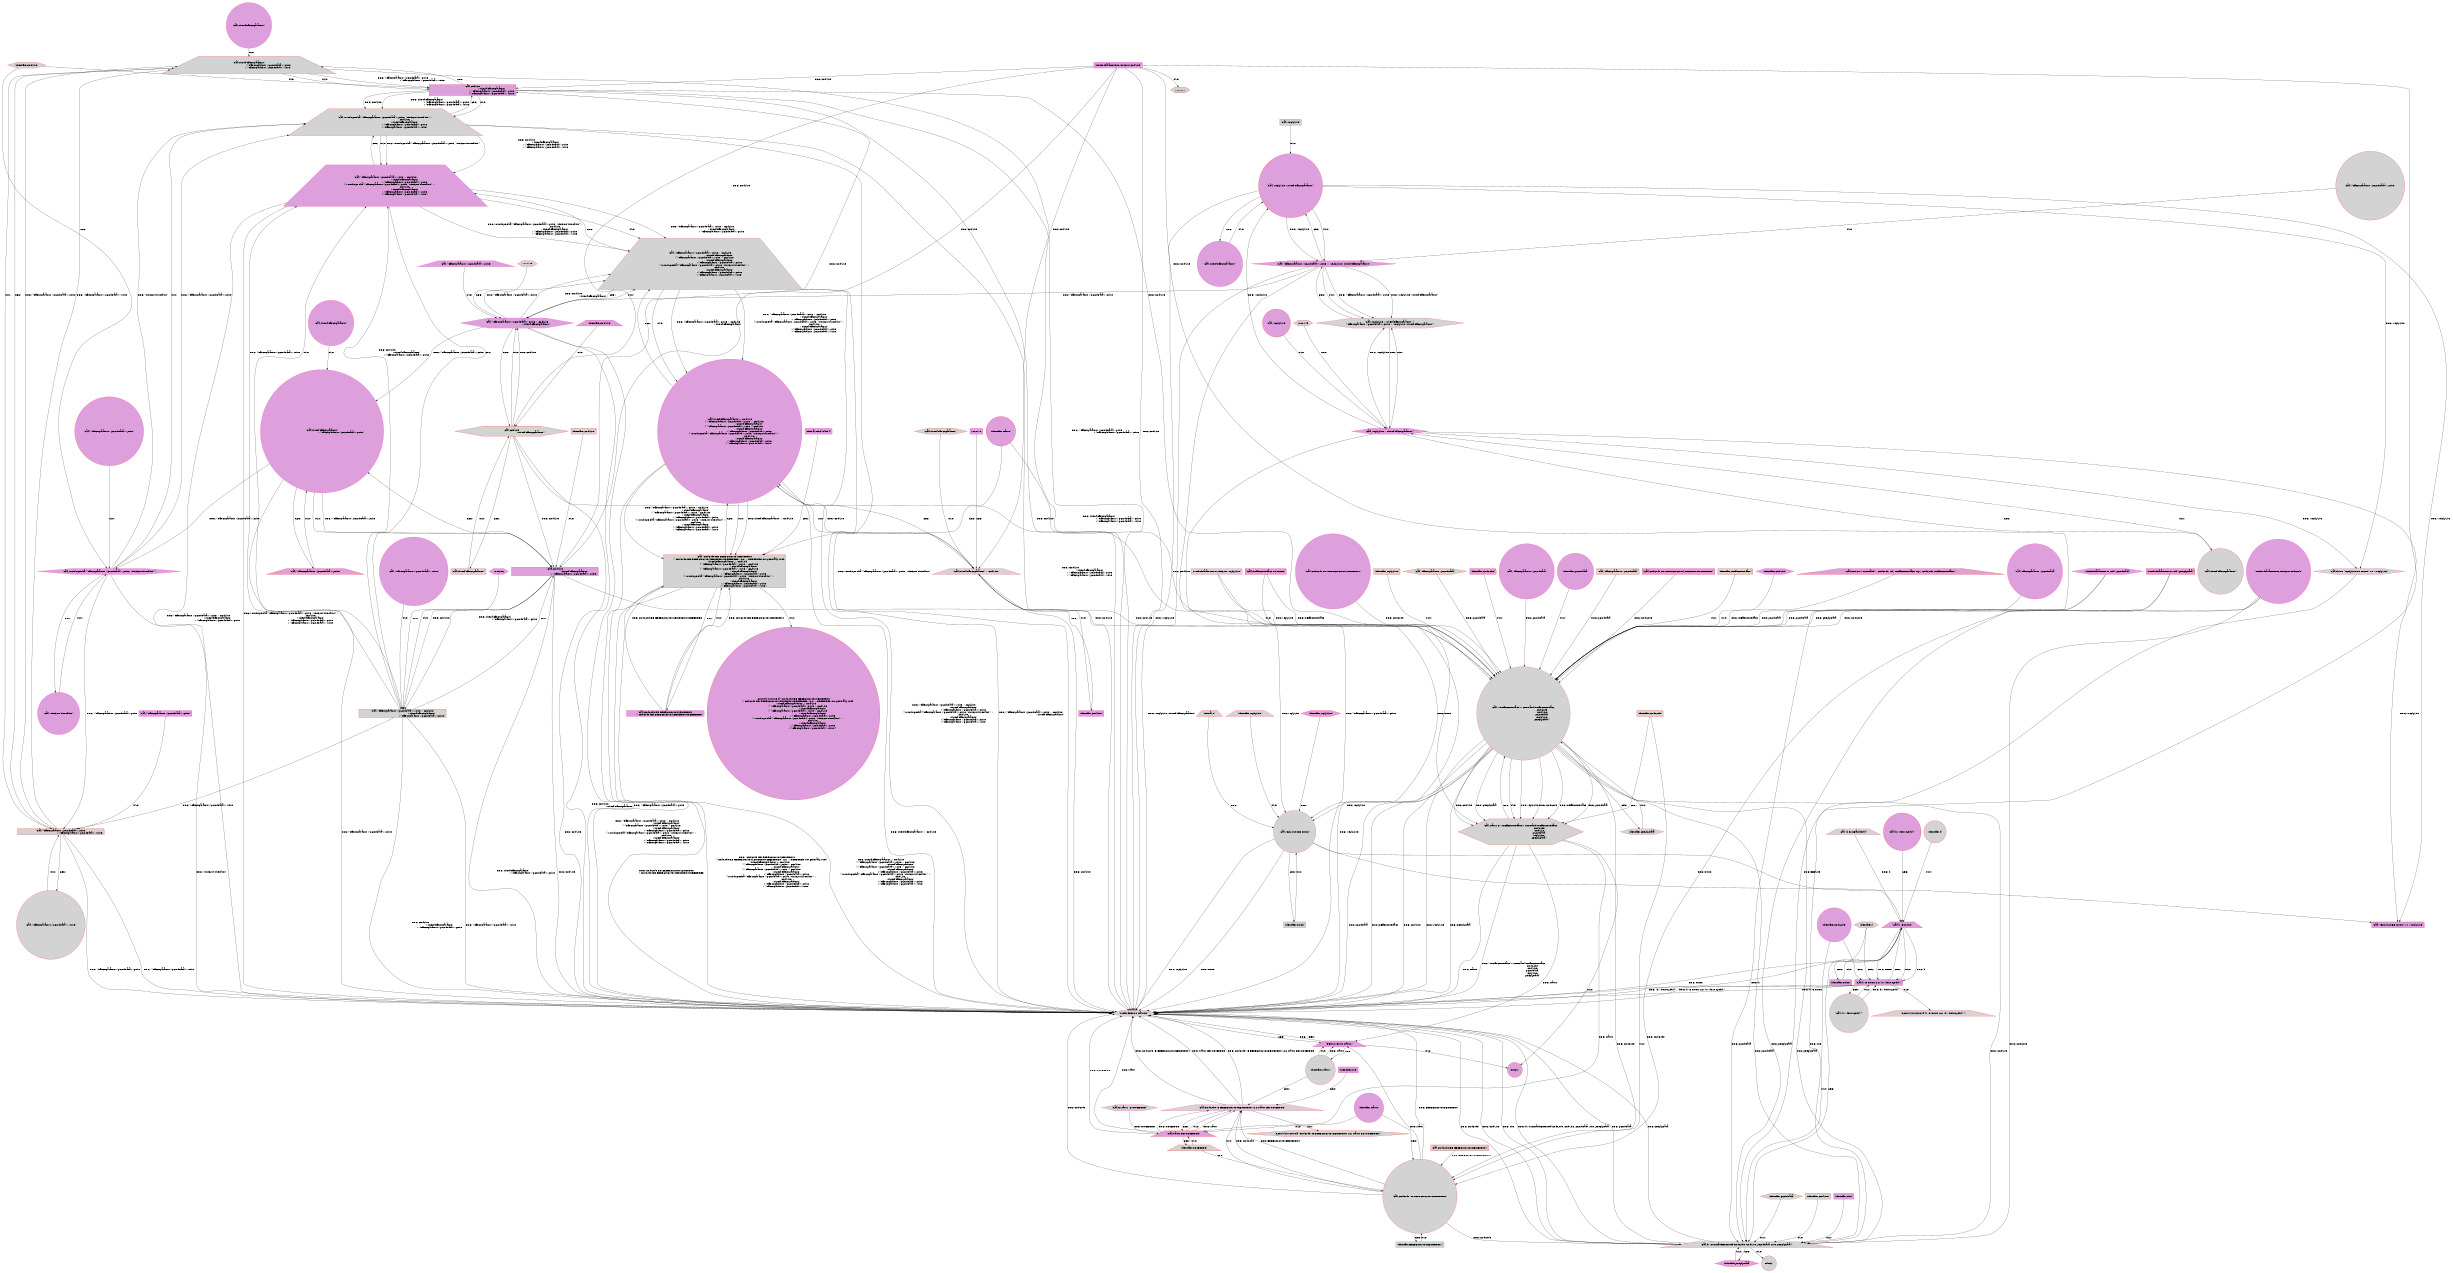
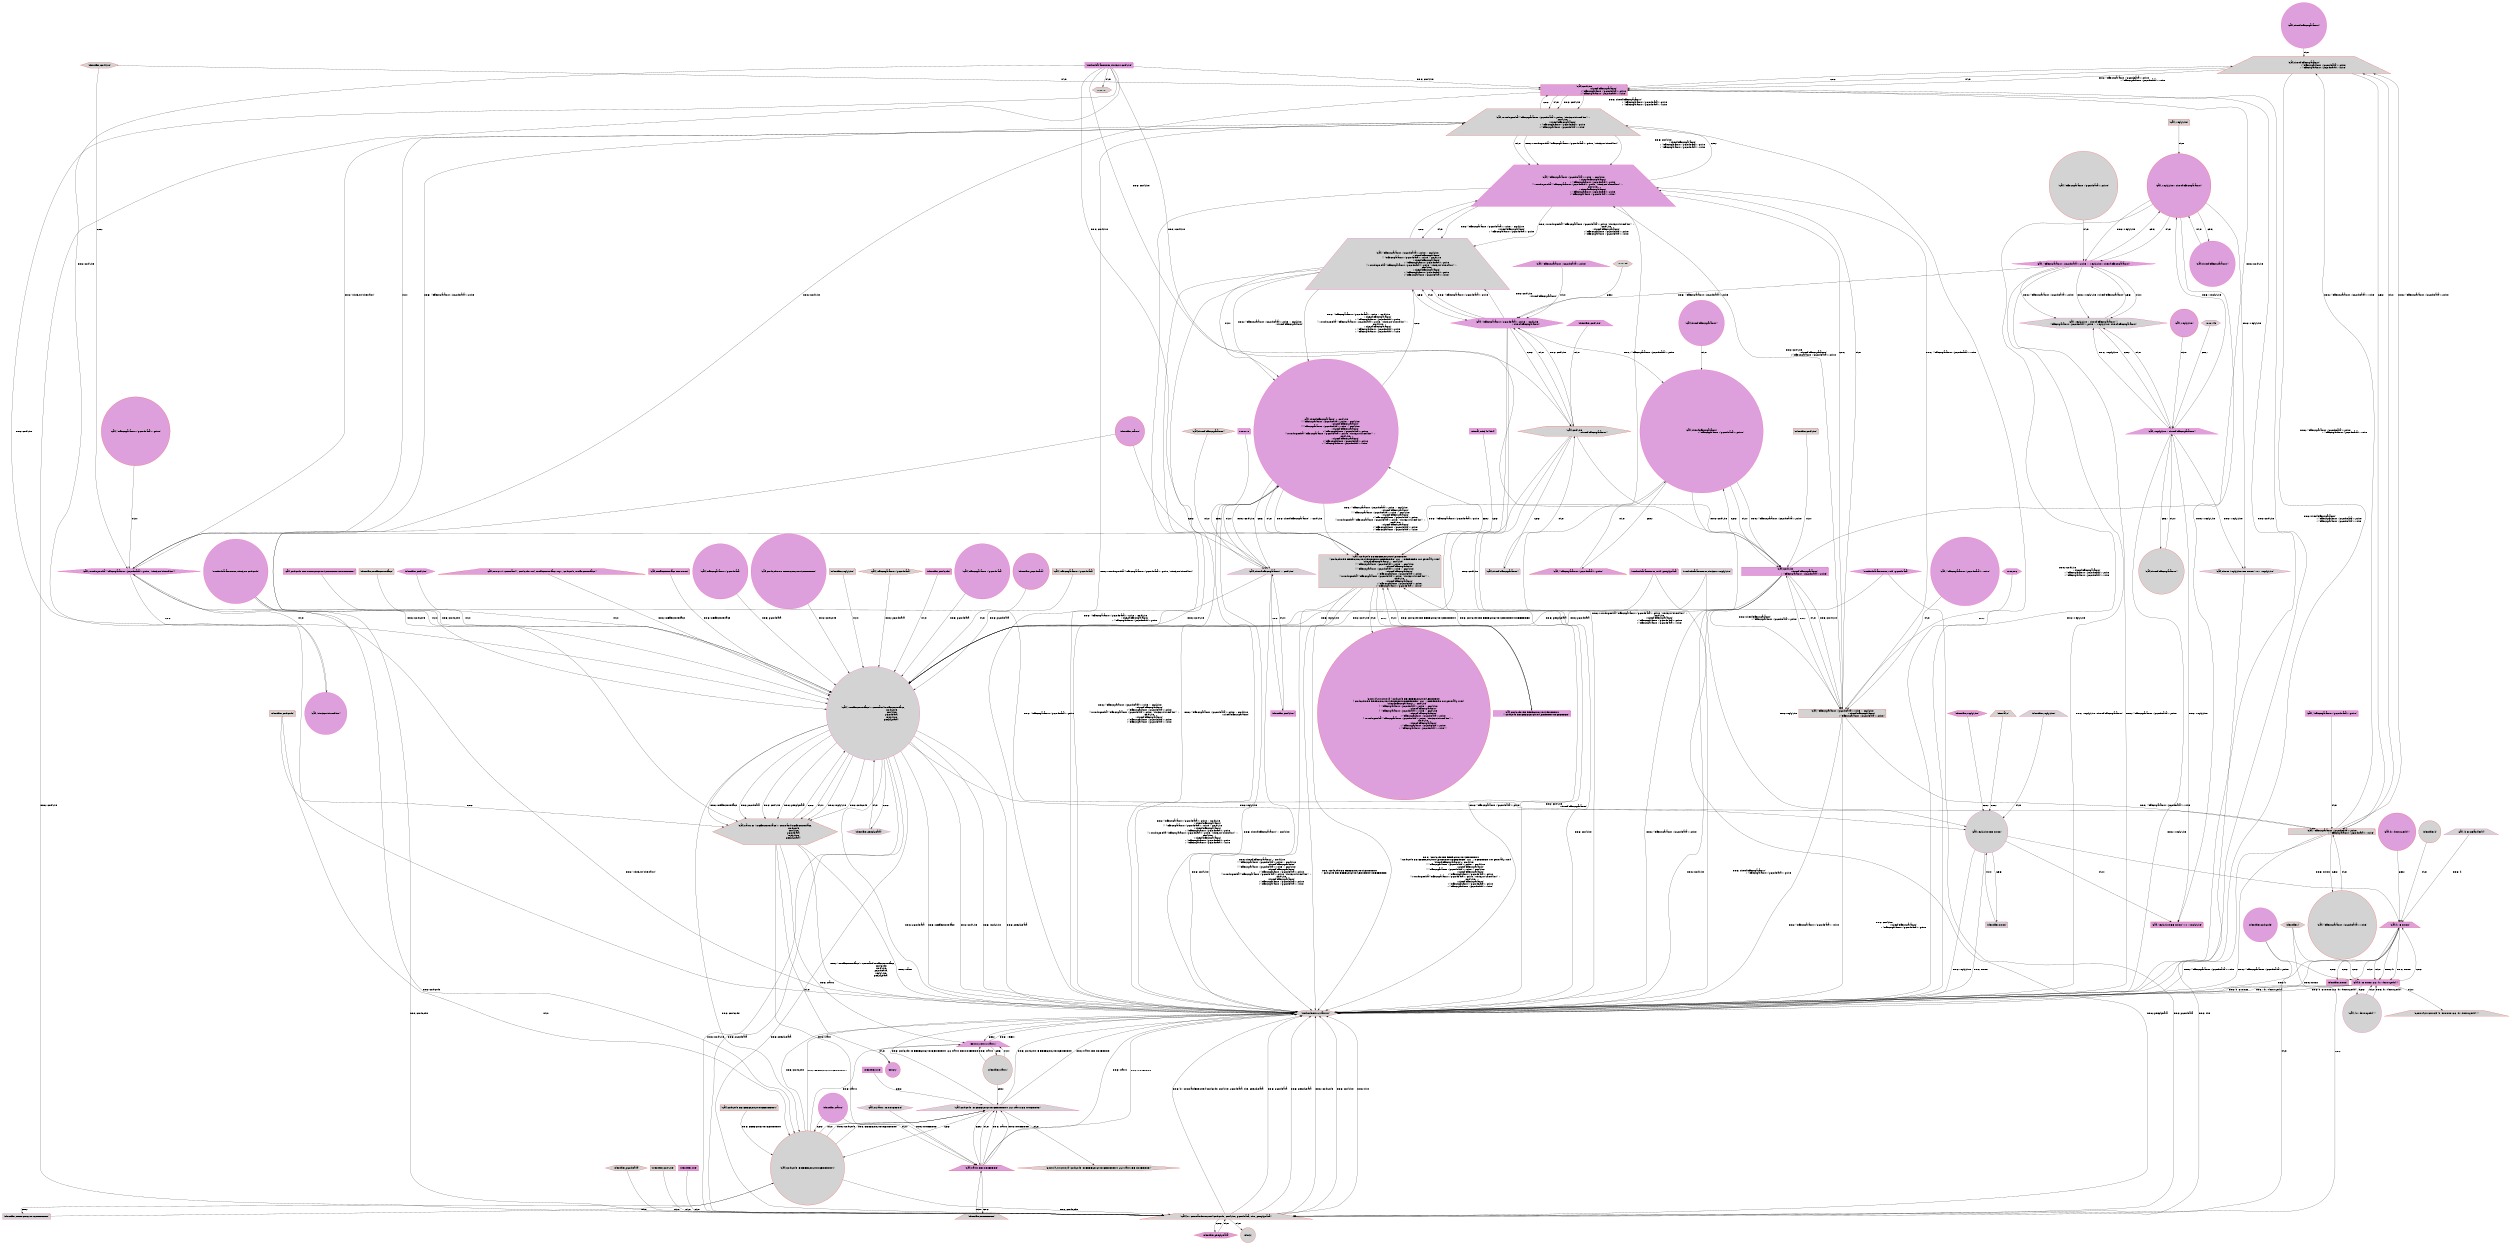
node "(Call,*replySize < sizeof(effect_param_t))": shape hexagon -> trapezium
edge "(Call,mEffectInterface == NULL)" -> "(Call,replySize == NULL)": removed, label "DDG: NULL"
edge "(Identifier,NO_ERROR)" -> "(Call,cmdCode != EFFECT_CMD_GET_PARAM)": now "(Call,cmdCode != EFFECT_CMD_GET_PARAM && status == NO_ERROR)" -> "(Call,cmdCode != EFFECT_CMD_GET_PARAM)"
